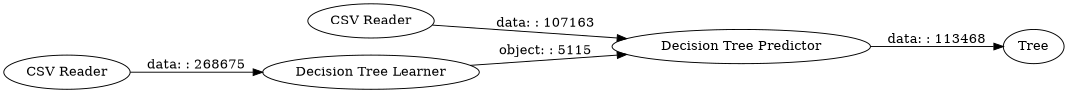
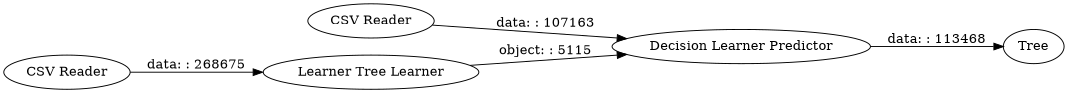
node "Decision Tree Predictor": label "Decision Tree Predictor" -> "Decision Learner Predictor"
node "Decision Tree Learner": label "Decision Tree Learner" -> "Learner Tree Learner"
